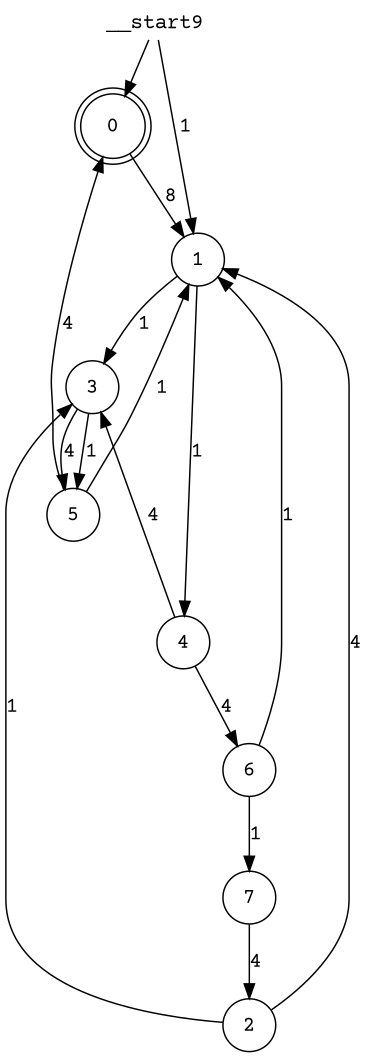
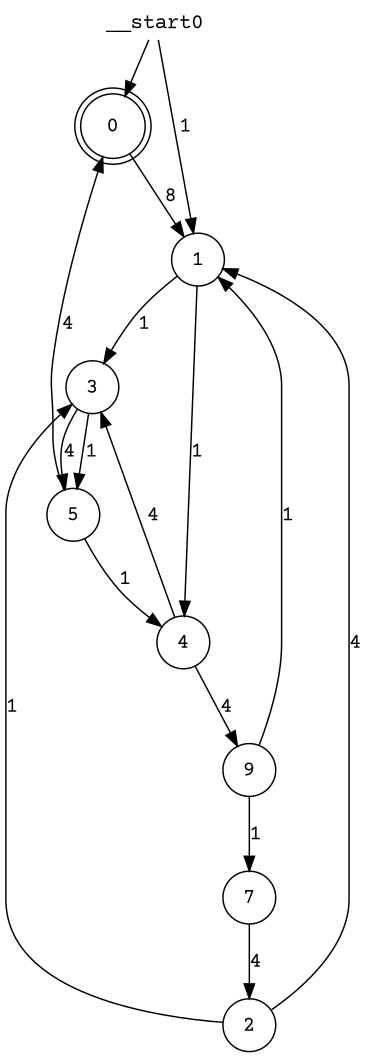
node "__start9": label "__start9" -> "__start0"
edge "5" -> "1": now "5" -> "4"
node "6": label "6" -> "9"
